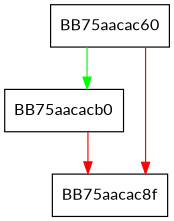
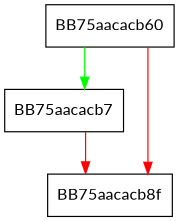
node "BB75aacac60": label "BB75aacac60" -> "BB75aacacb60"
node "BB75aacacb0": label "BB75aacacb0" -> "BB75aacacb7"
node "BB75aacac8f": label "BB75aacac8f" -> "BB75aacacb8f"
